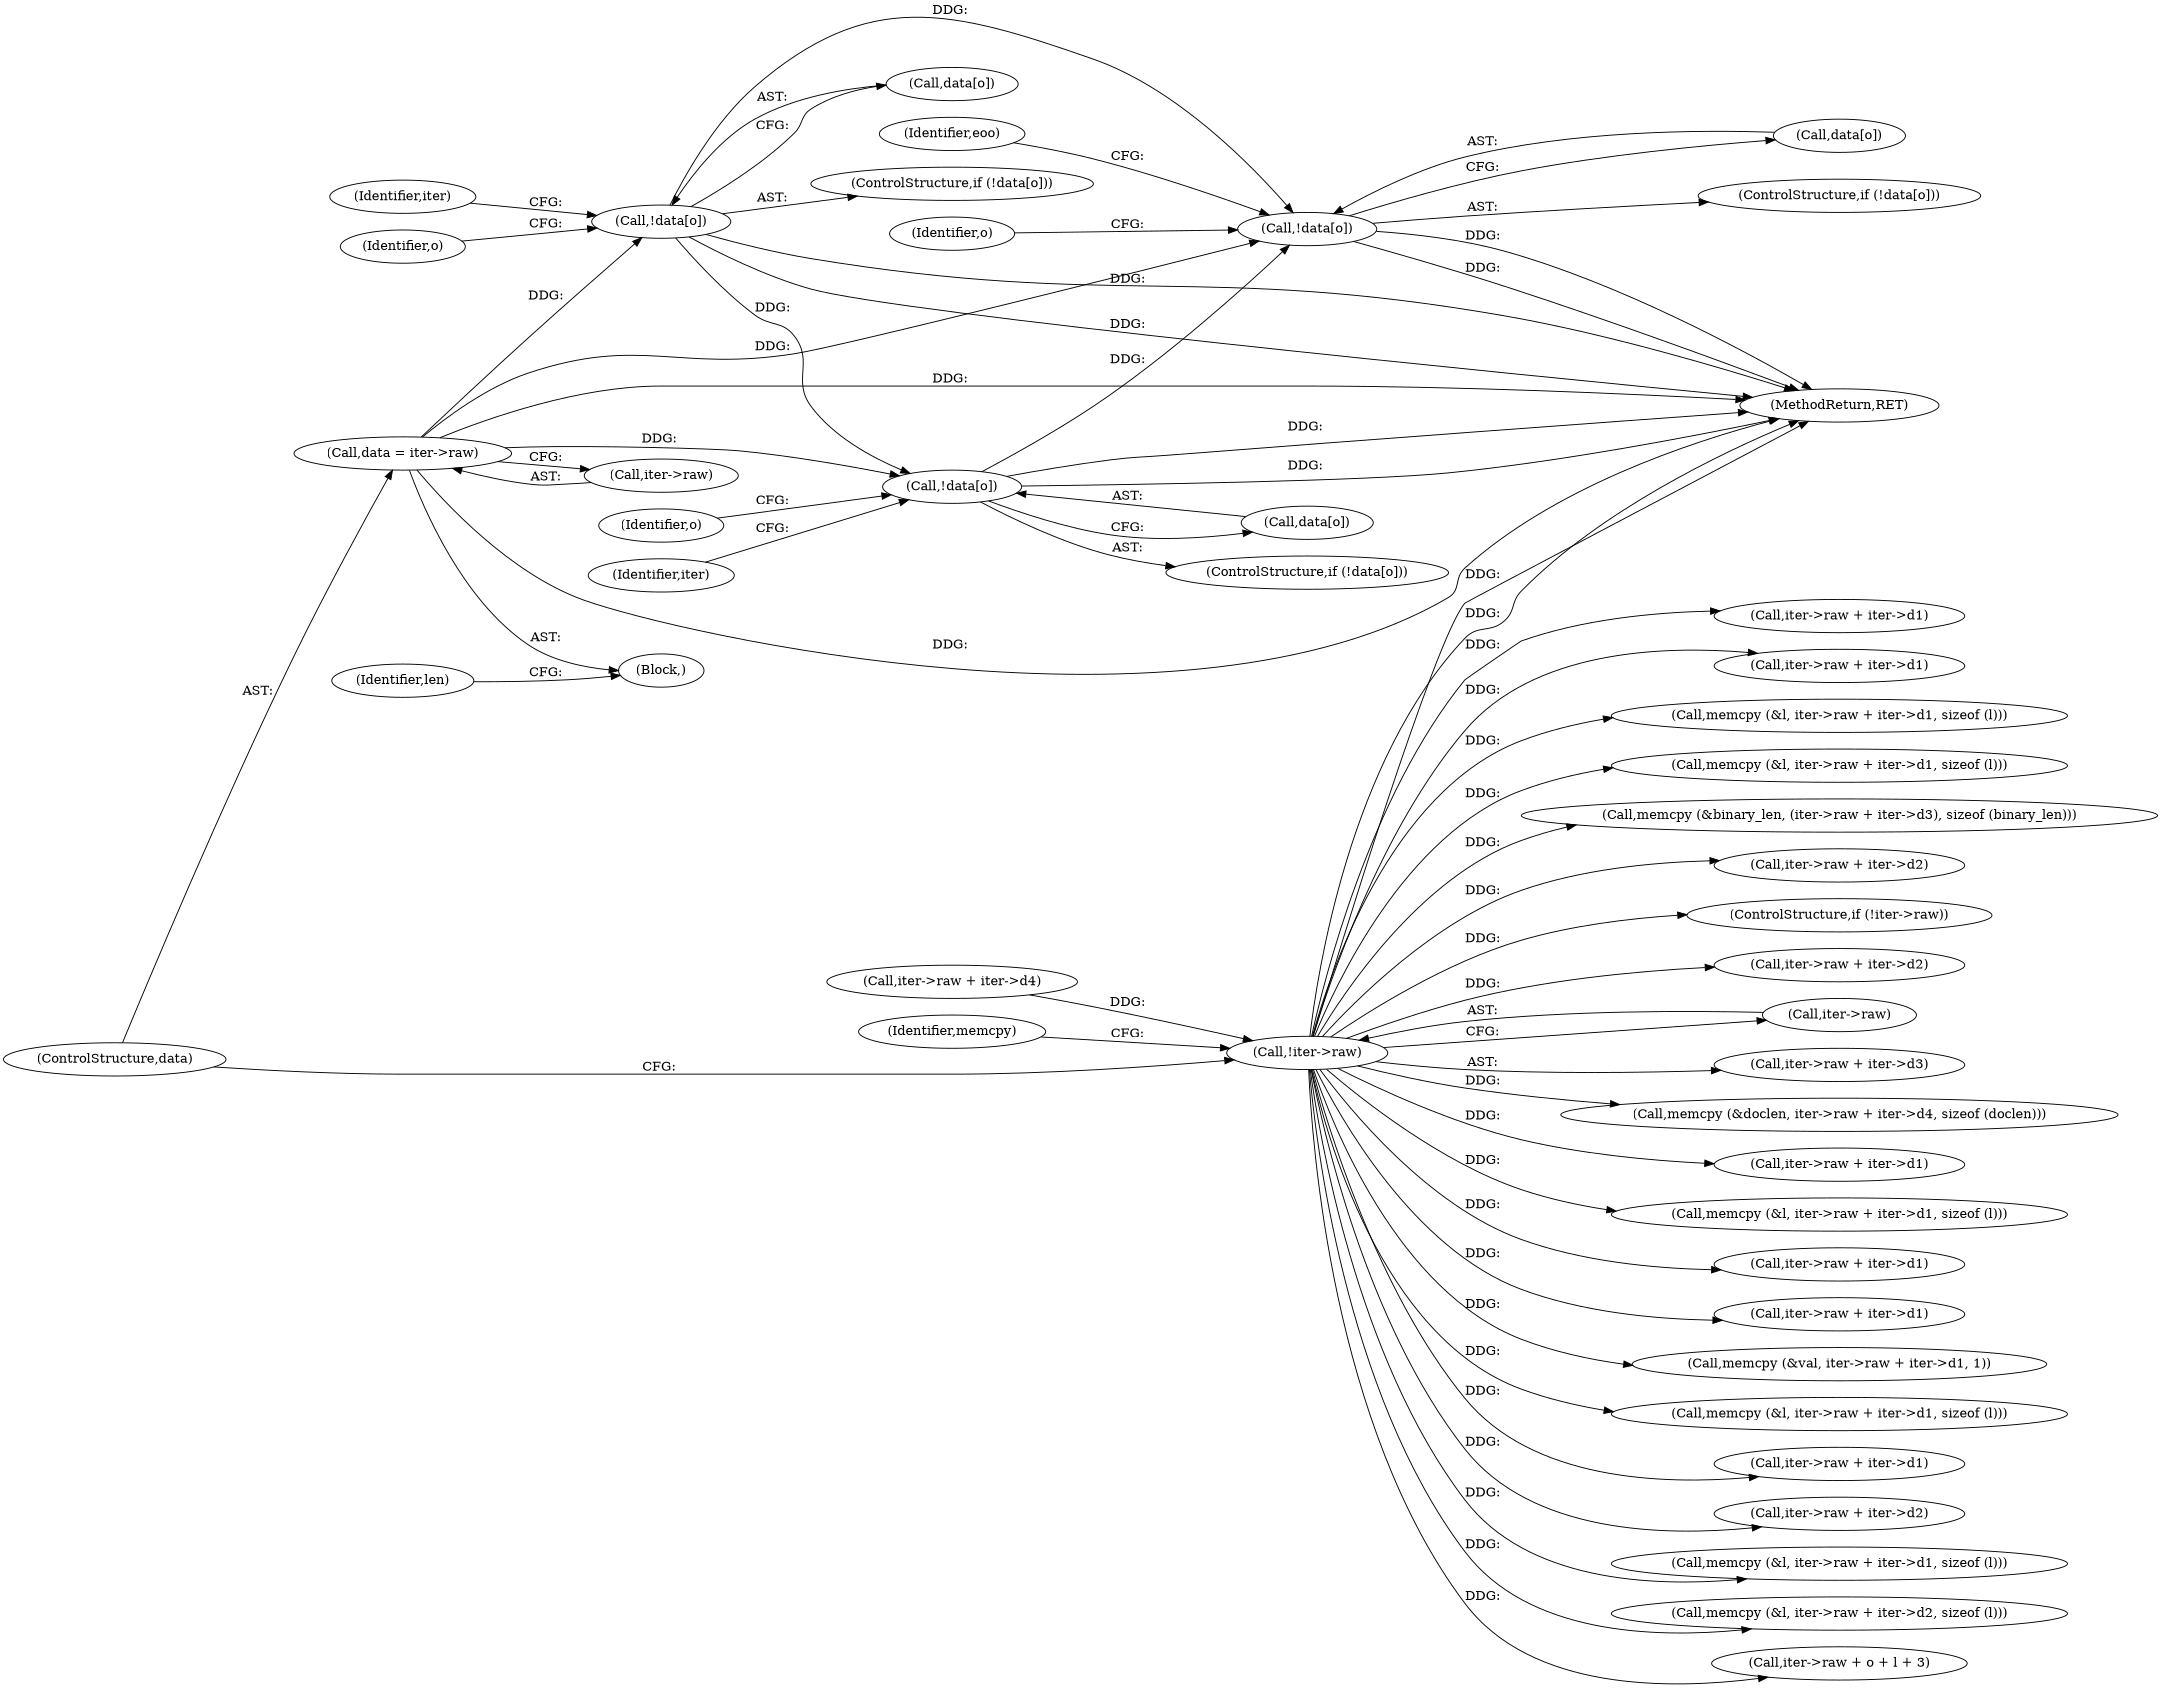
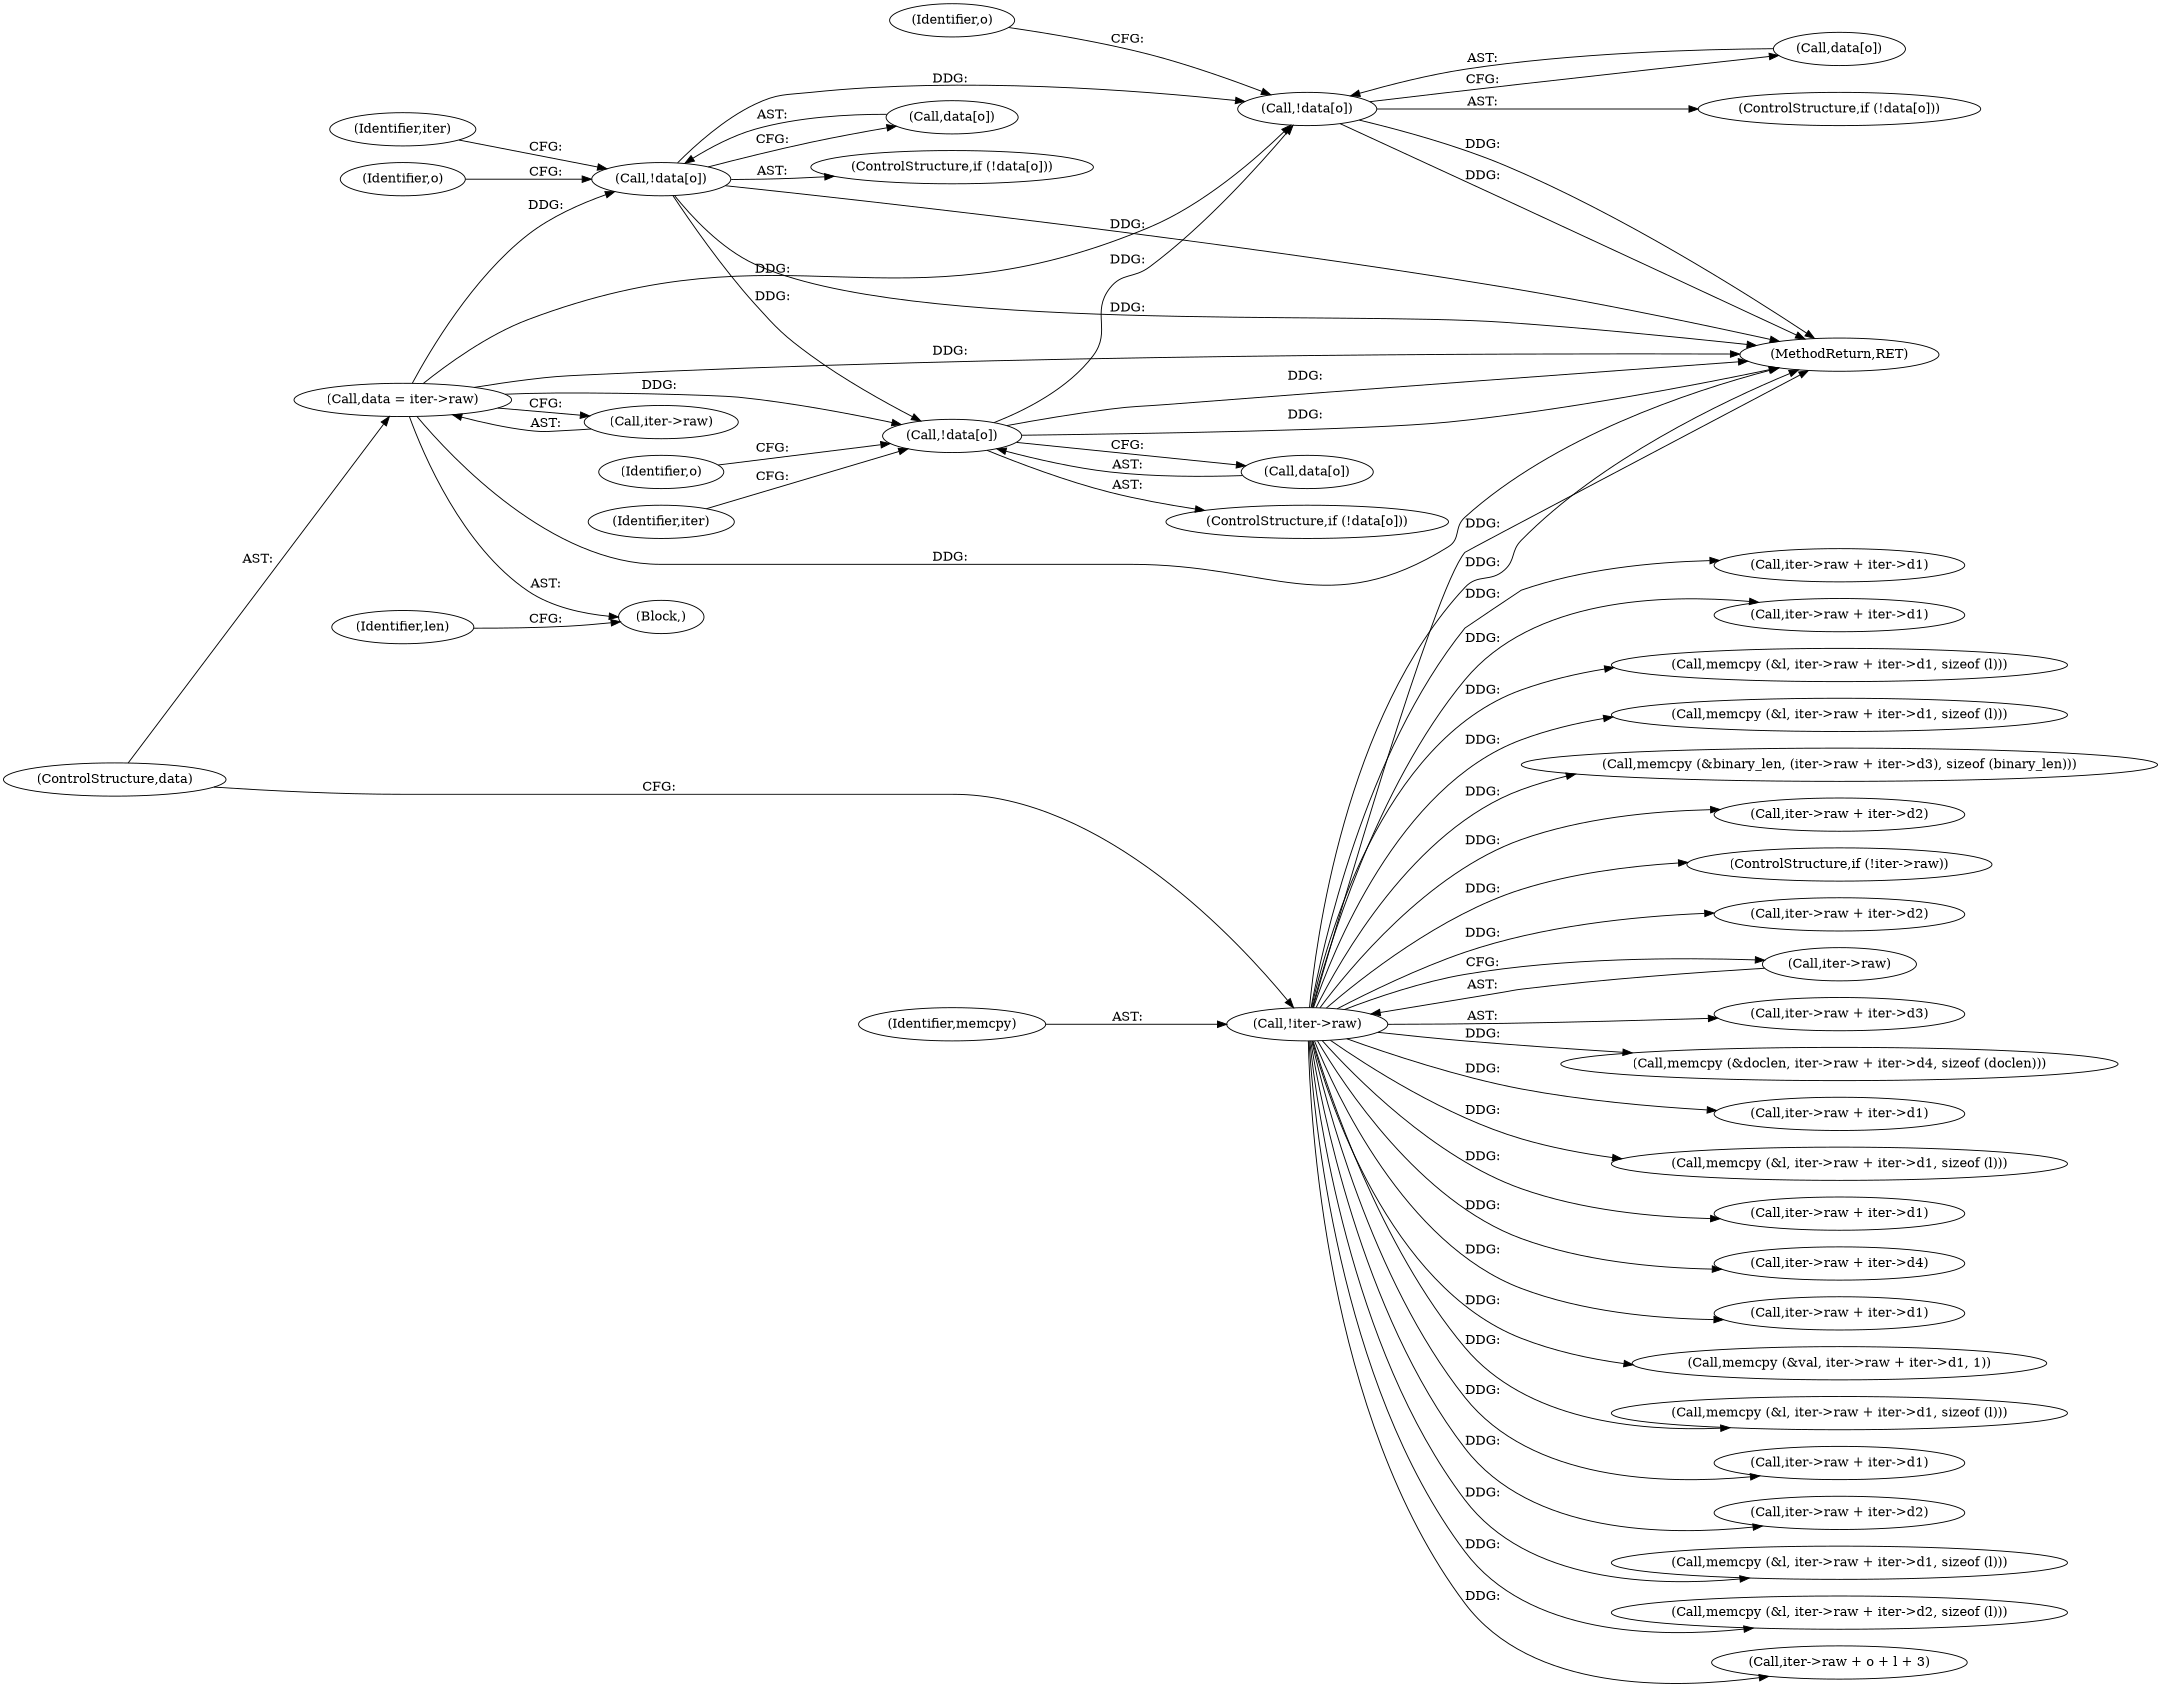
node "(Identifier,eoo)": removed
edge "(Call,iter->raw + iter->d4)" -> "(Call,!iter->raw)": reversed
edge "(Identifier,memcpy)" -> "(Call,!iter->raw)": label "CFG: " -> "AST: "
